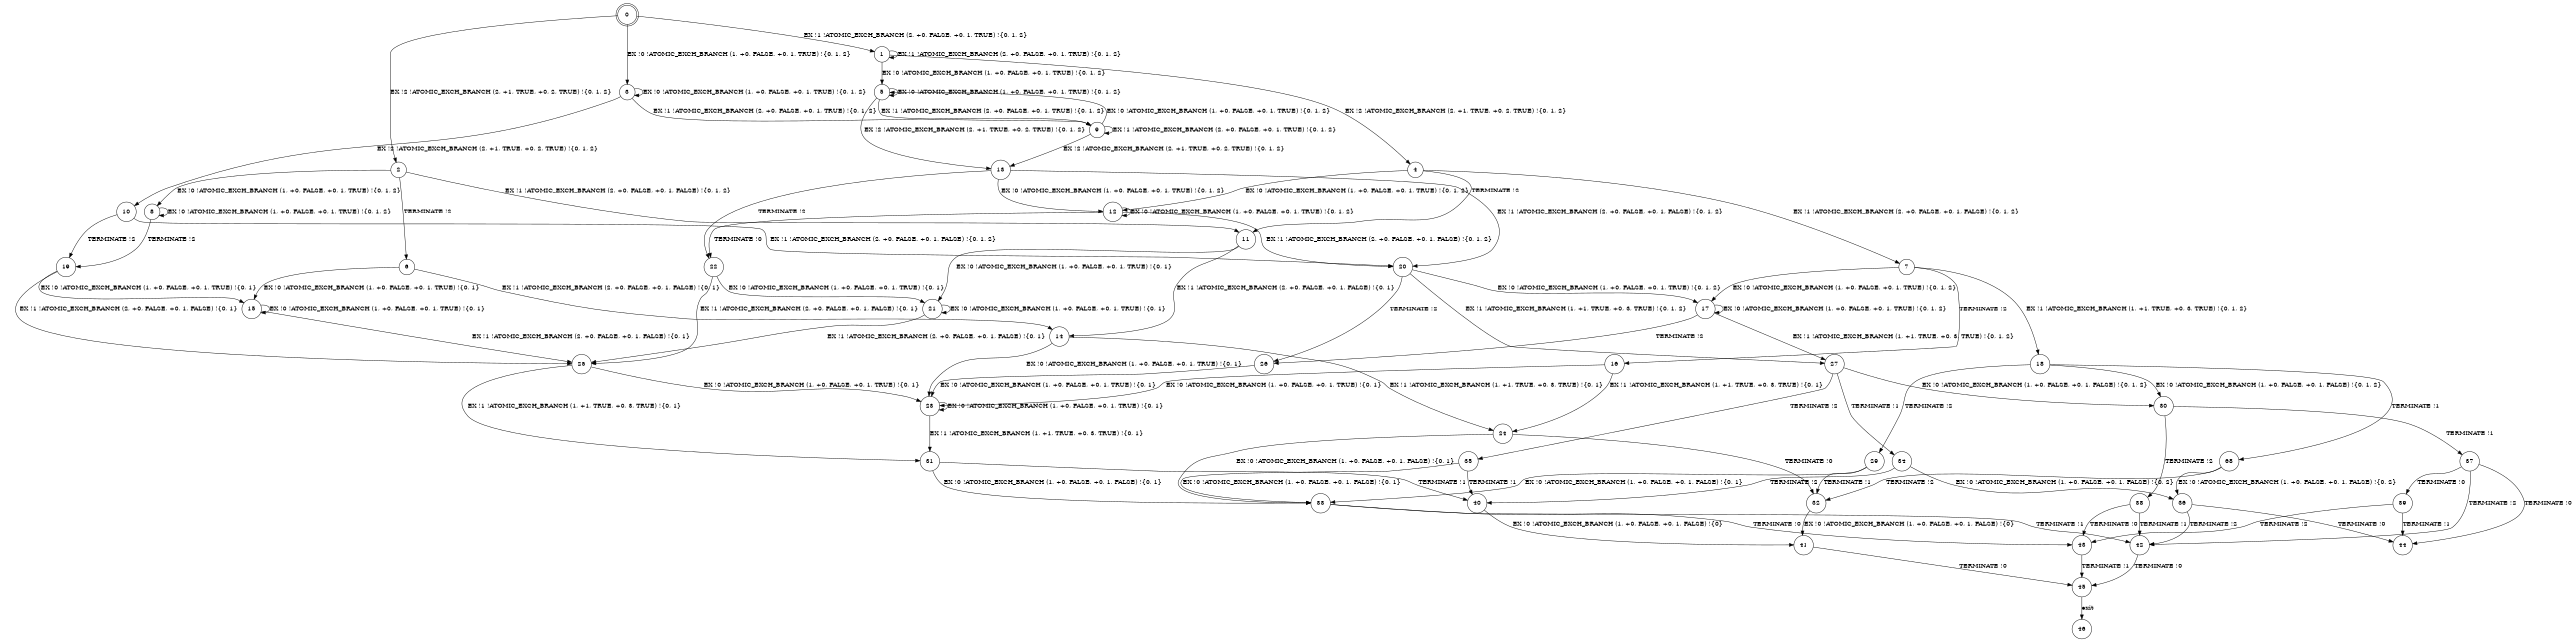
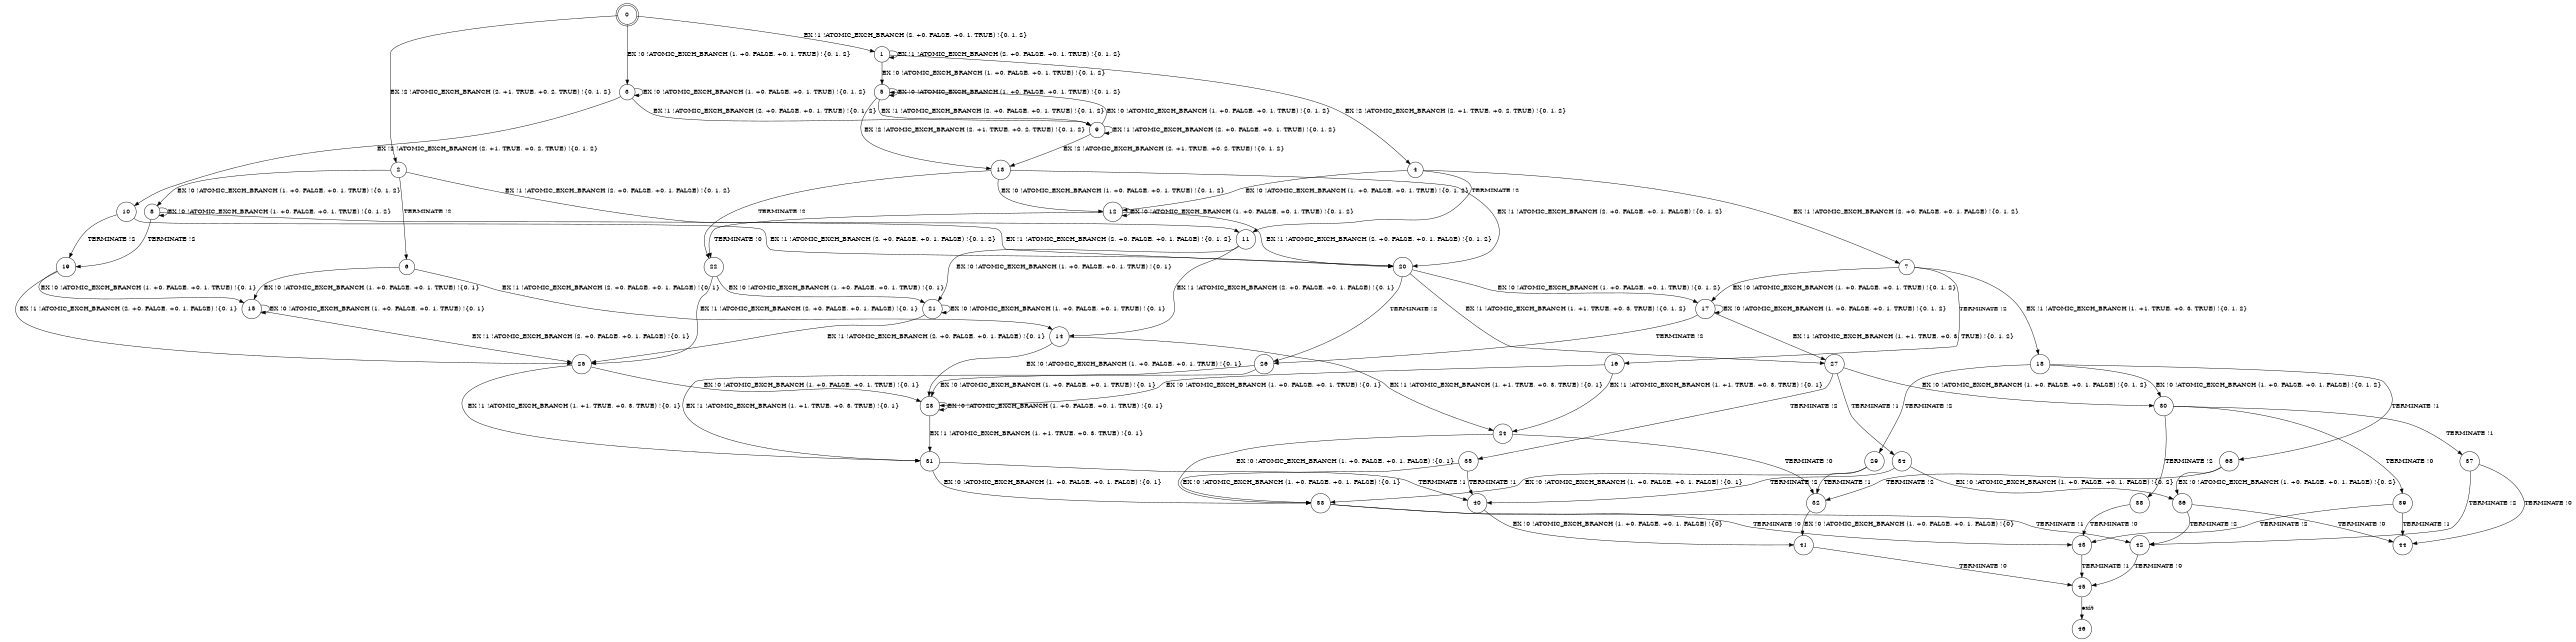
edge "8" -> "20": added, label "EX !1 !ATOMIC_EXCH_BRANCH (2, +0, FALSE, +0, 1, FALSE) !{0, 1, 2}"
edge "26" -> "31": added, label "EX !1 !ATOMIC_EXCH_BRANCH (1, +1, TRUE, +0, 3, TRUE) !{0, 1}"
edge "37" -> "39": now "30" -> "39"
edge "38" -> "42": removed, label "TERMINATE !1"
